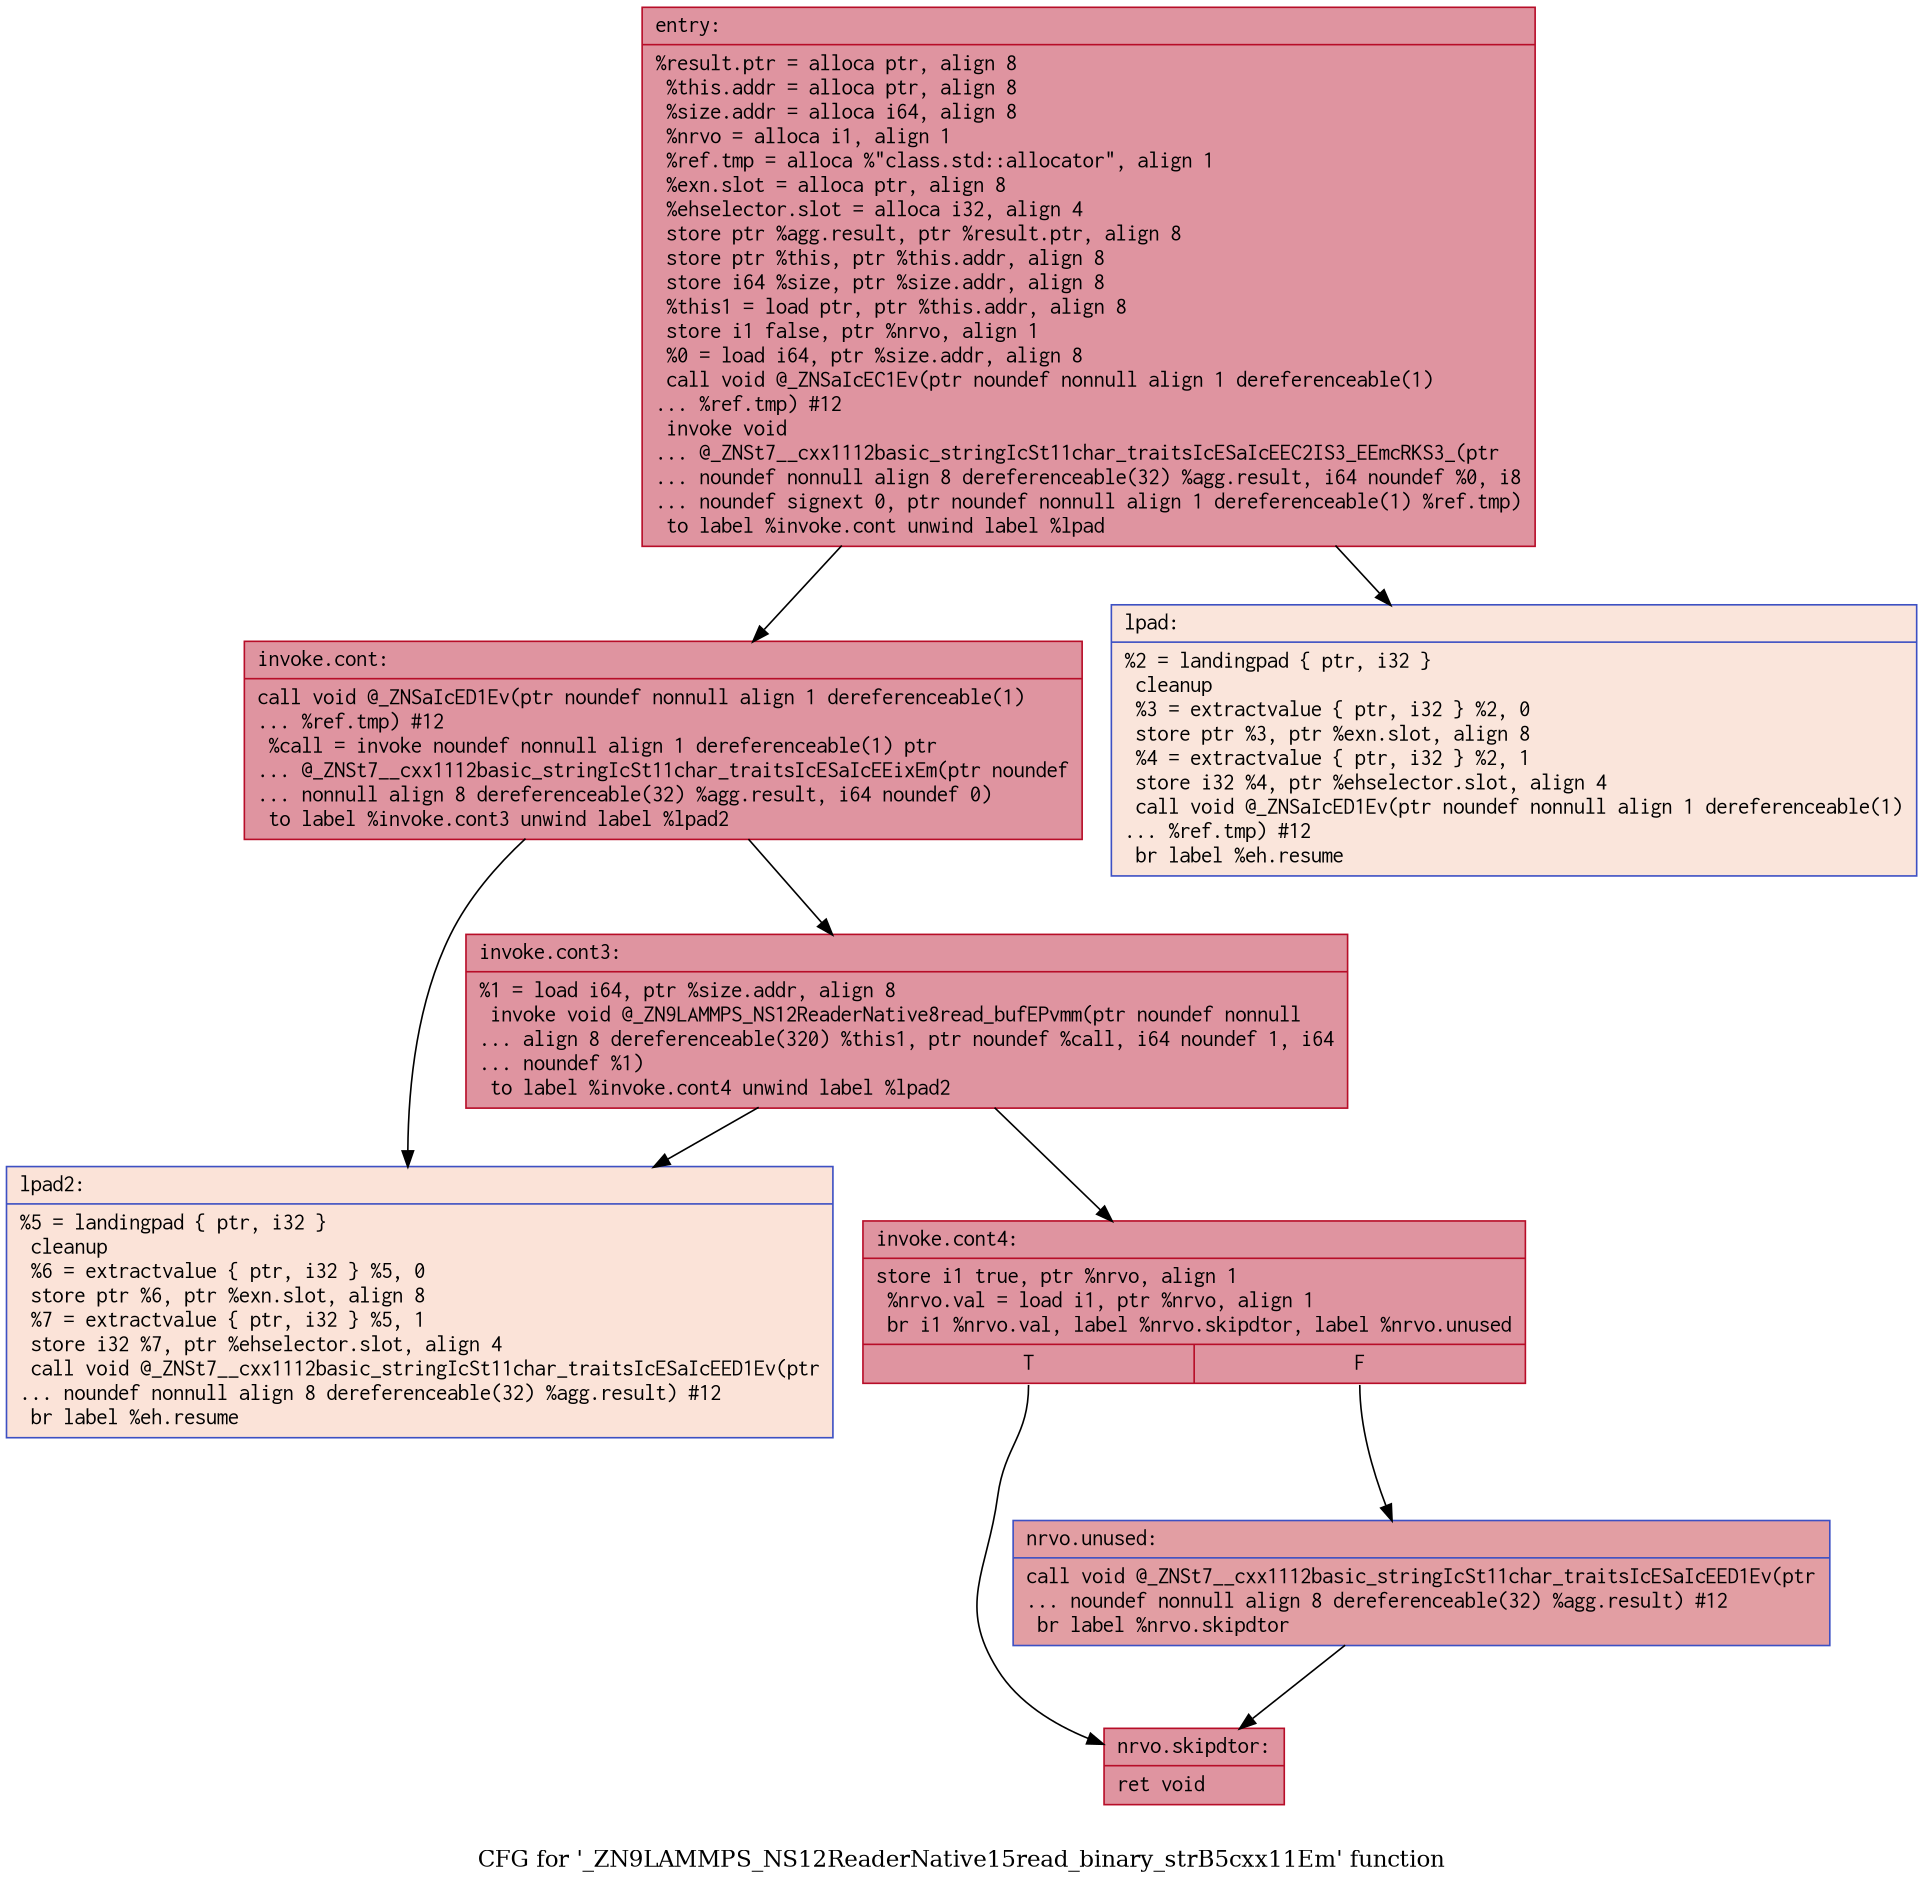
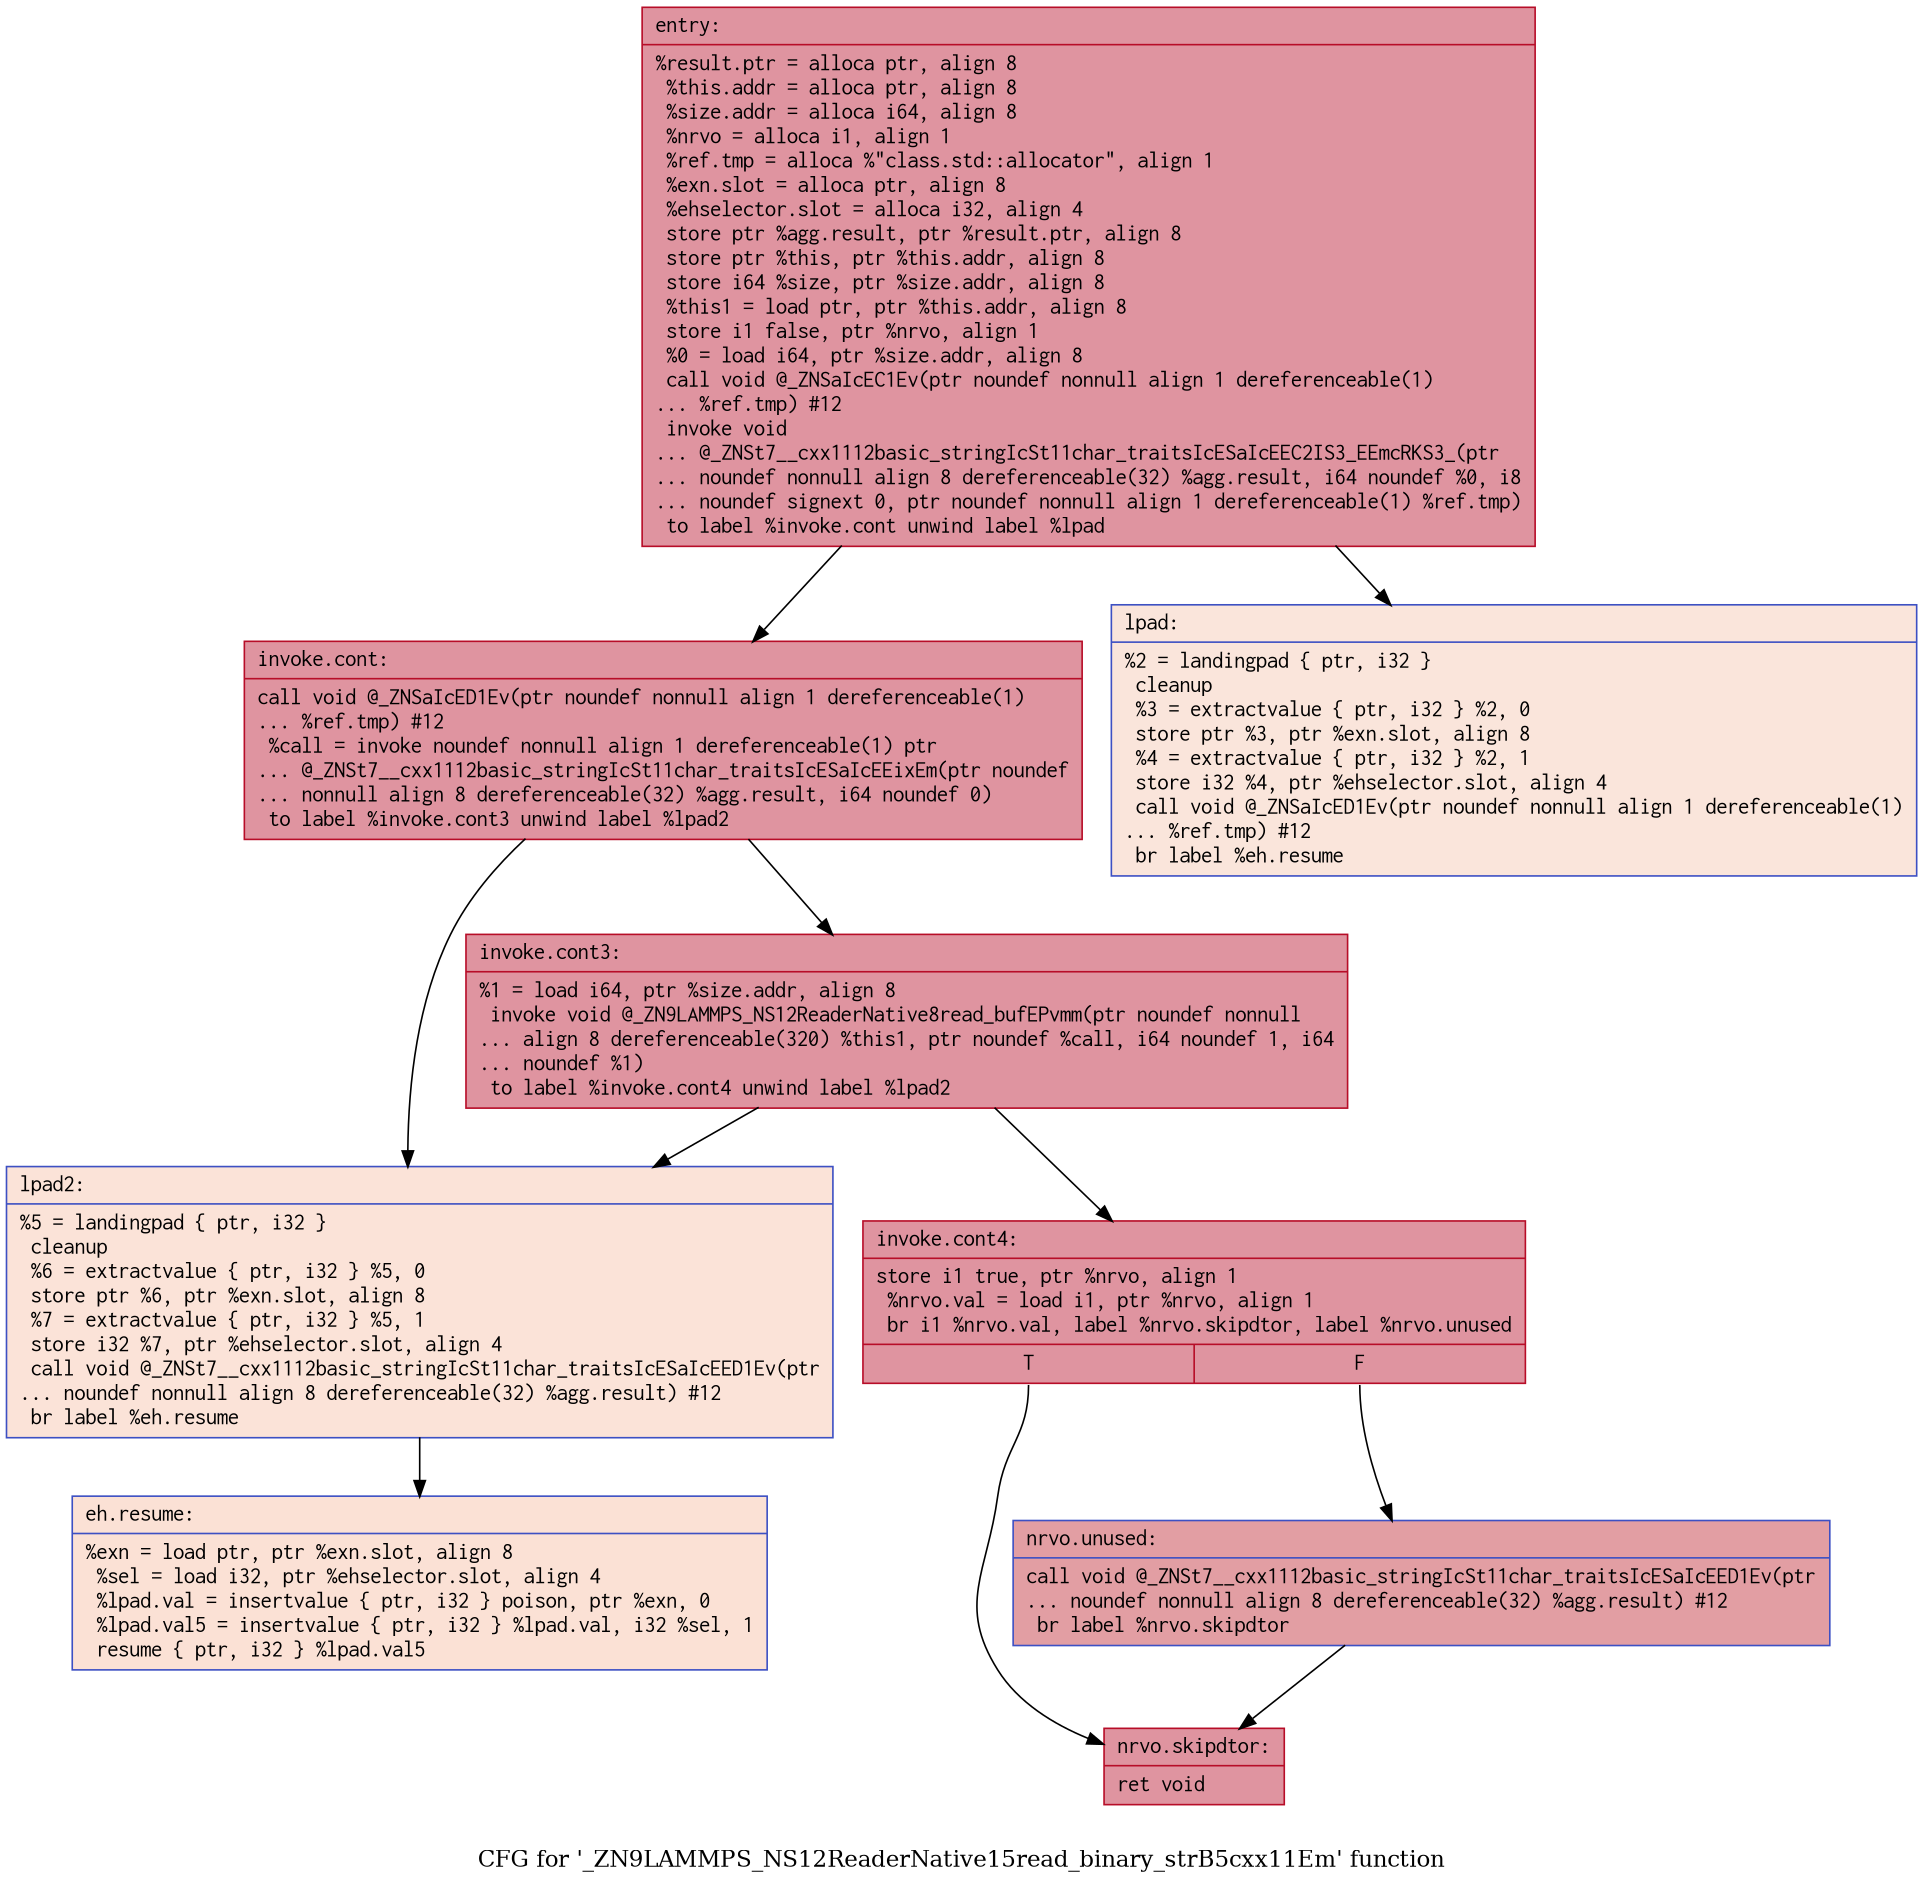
node "eh.resume:": added
